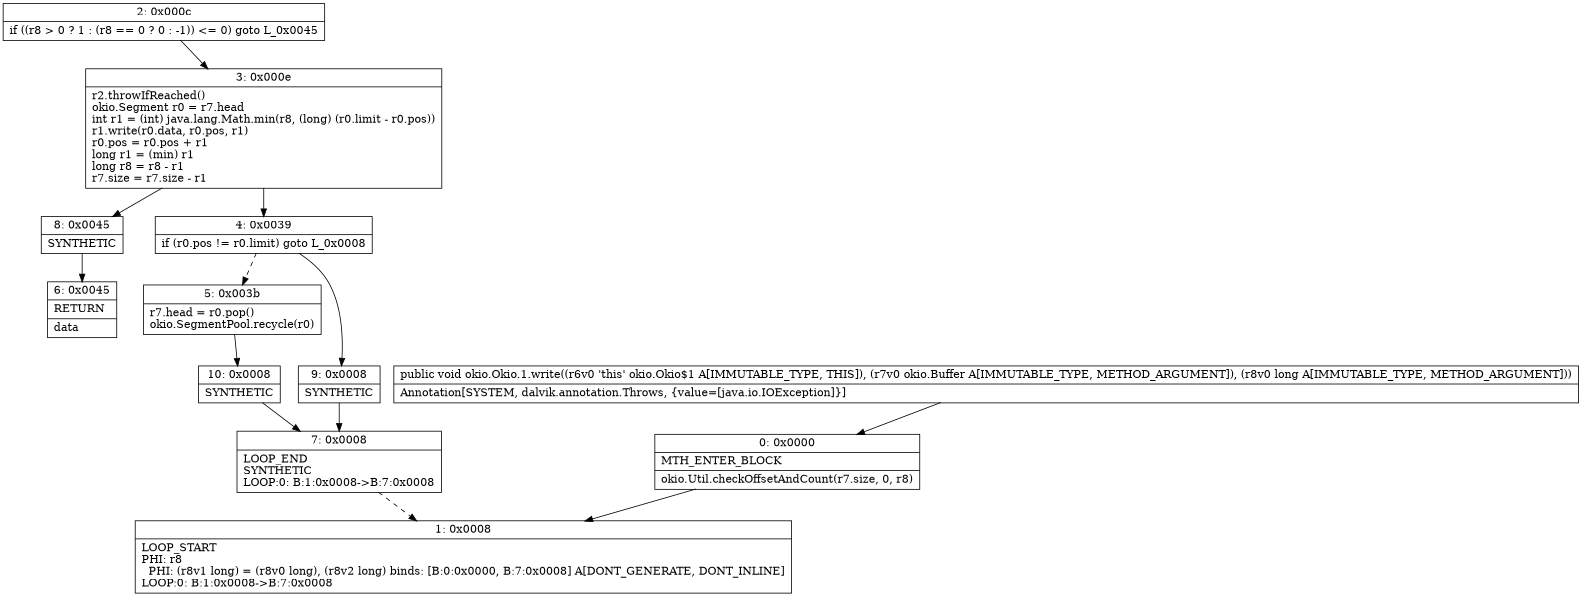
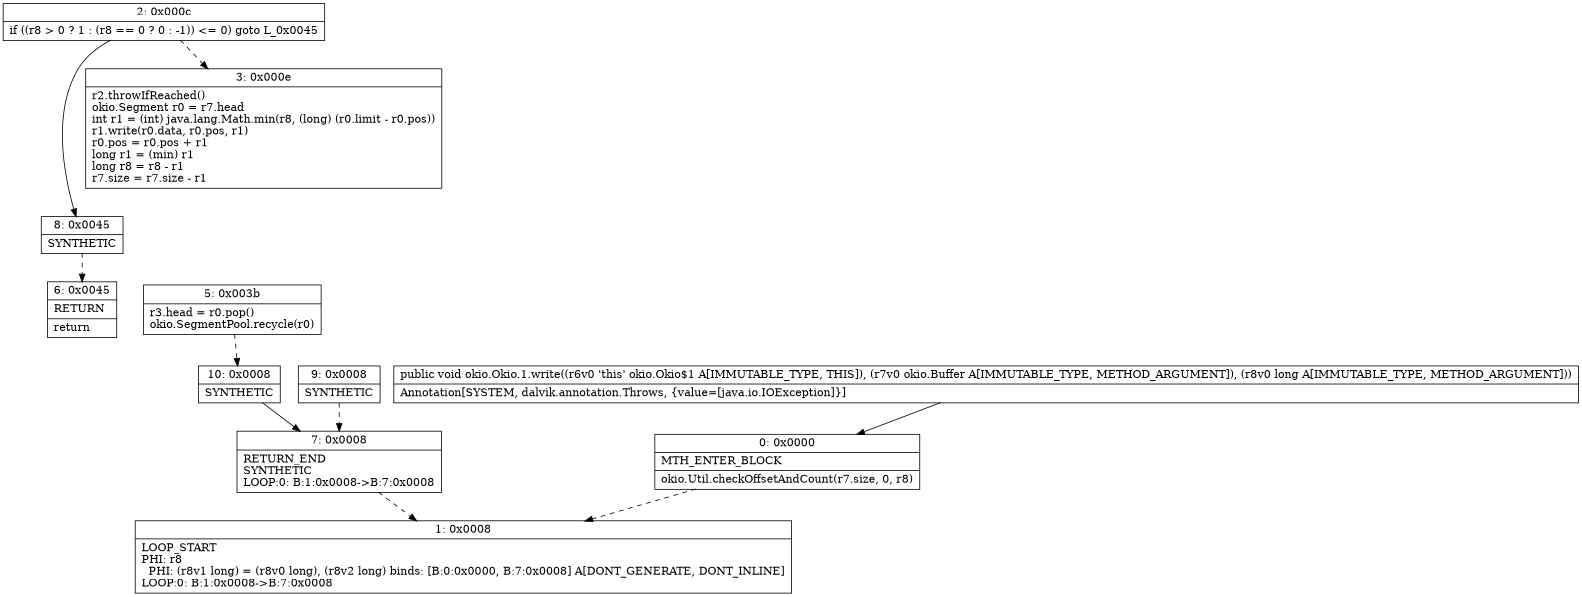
edge "2: 0x000c" -> "3: 0x000e": style solid -> dashed
edge "3: 0x000e" -> "8: 0x0045": now "2: 0x000c" -> "8: 0x0045"
node "4: 0x0039": removed
edge "8: 0x0045" -> "6: 0x0045": style solid -> dashed
node "5: 0x003b": text "r7.head = r0.pop()" -> "r3.head = r0.pop()"
node "6: 0x0045": text "data" -> "return"
edge "5: 0x003b" -> "10: 0x0008": style solid -> dashed
edge "9: 0x0008" -> "7: 0x0008": style solid -> dashed
node "7: 0x0008": text "LOOP_END" -> "RETURN_END"
edge "0: 0x0000" -> "1: 0x0008": style solid -> dashed
